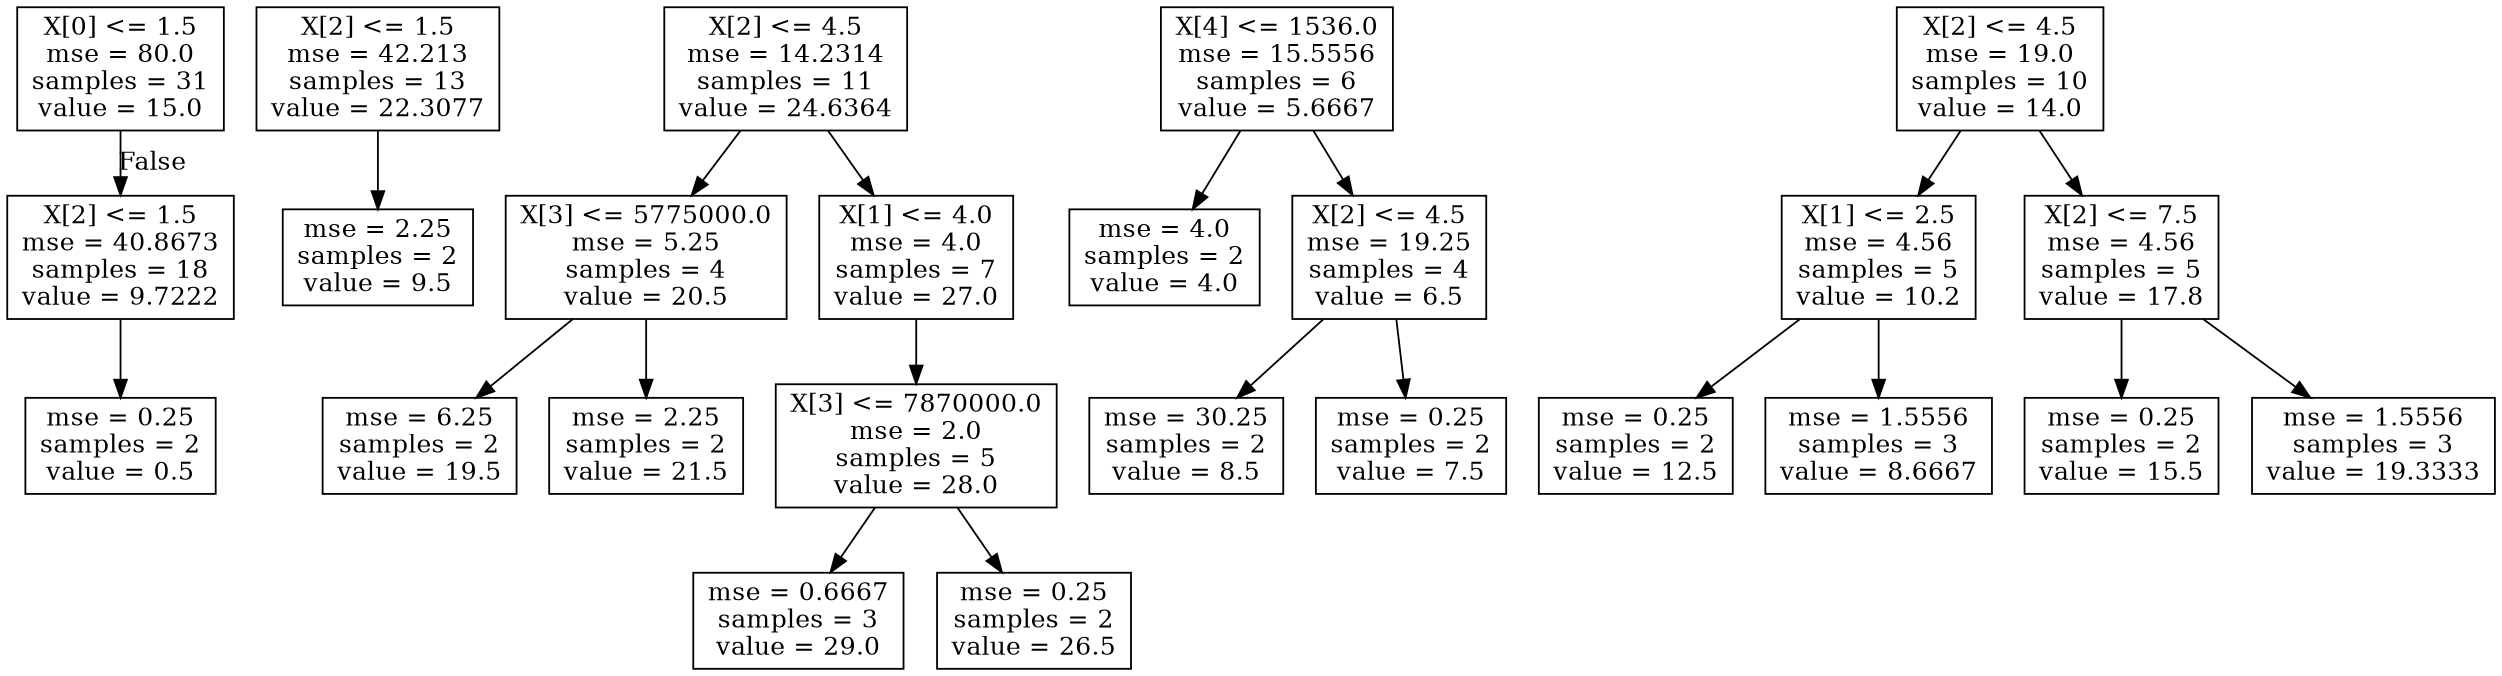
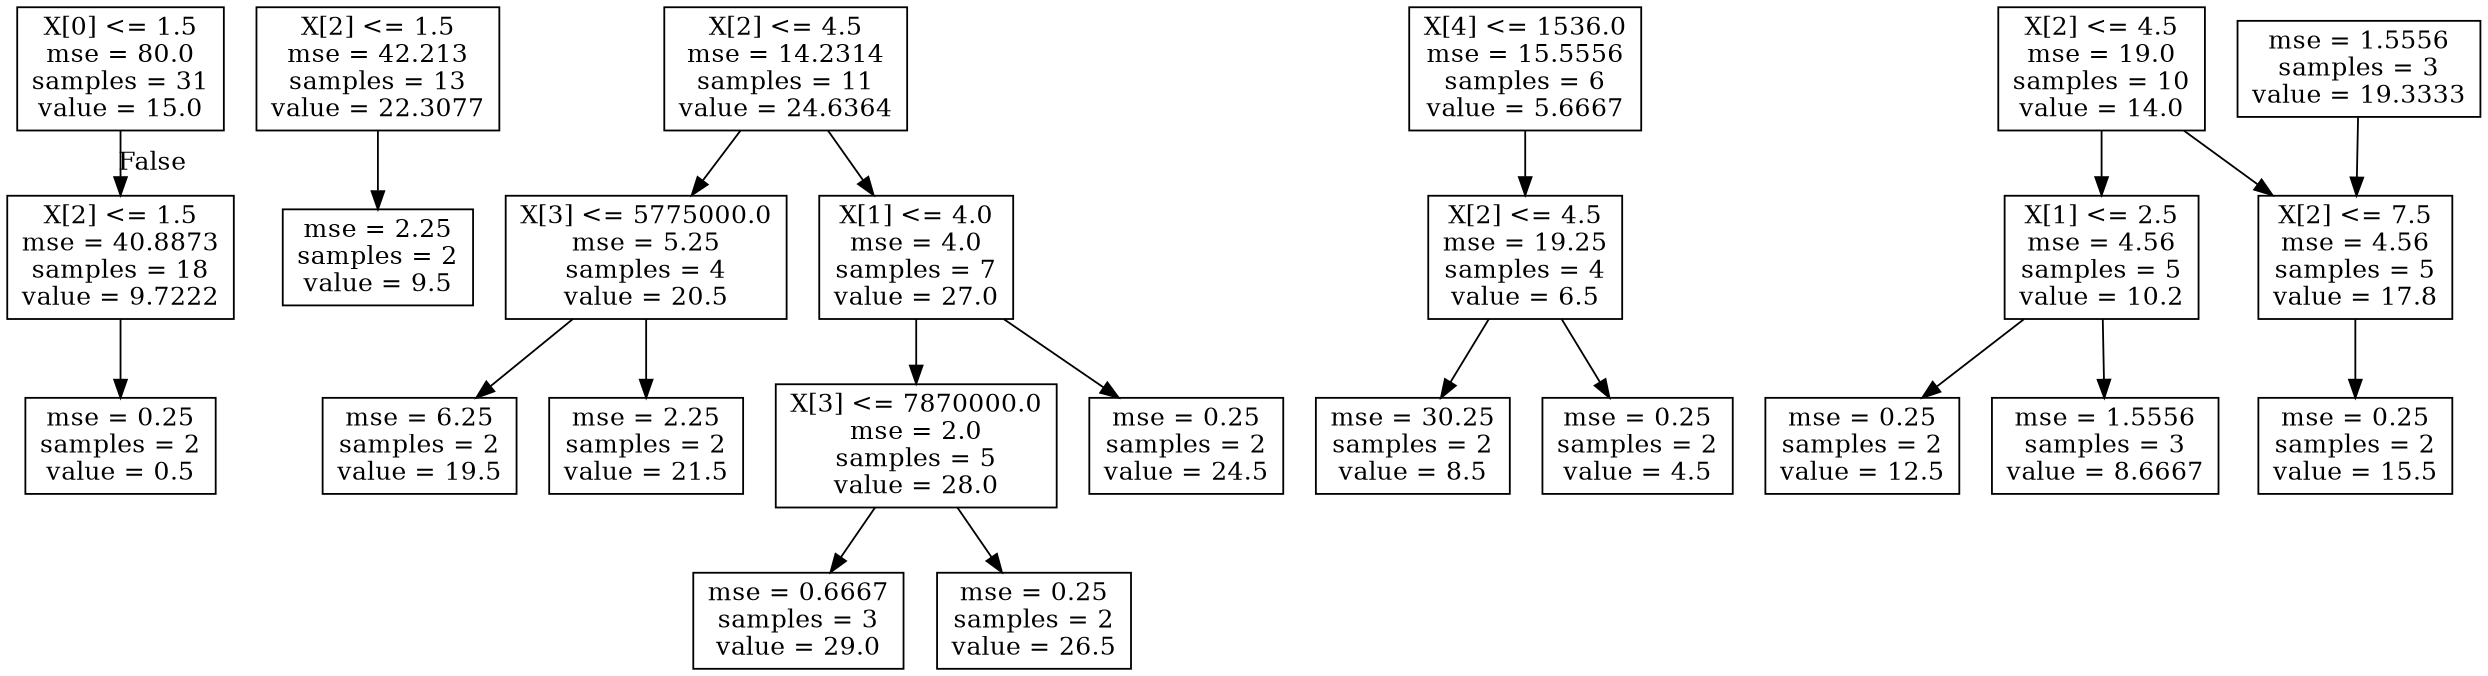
node "X[2] <= 1.5 mse = 40.8673 samples = 18 value = 9.7222": label "X[2] <= 1.5 mse = 40.8673 samples = 18 value = 9.7222" -> "X[2] <= 1.5 mse = 40.8873 samples = 18 value = 9.7222"
node "mse = 4.0 samples = 2 value = 4.0": removed
edge "X[2] <= 7.5 mse = 4.56 samples = 5 value = 17.8" -> "mse = 1.5556 samples = 3 value = 19.3333": reversed
node "mse = 0.25 samples = 2 value = 24.5": added
node "mse = 0.25 samples = 2 value = 7.5": label "mse = 0.25 samples = 2 value = 7.5" -> "mse = 0.25 samples = 2 value = 4.5"
